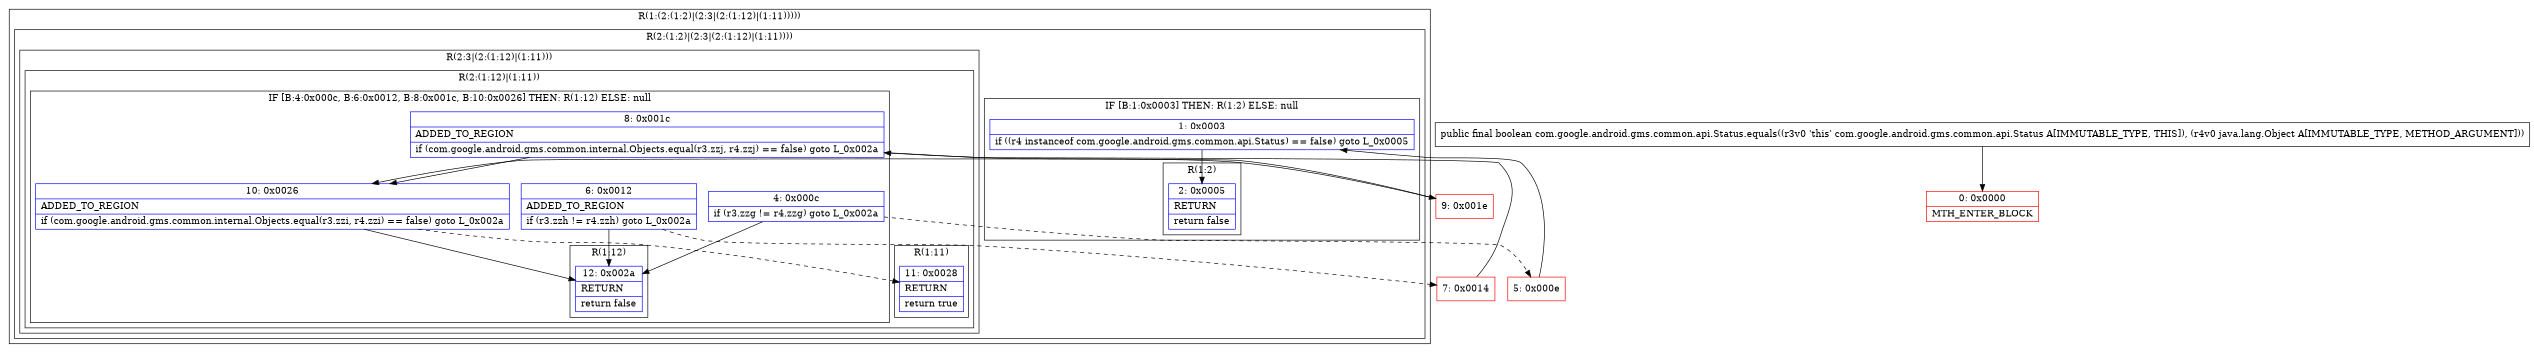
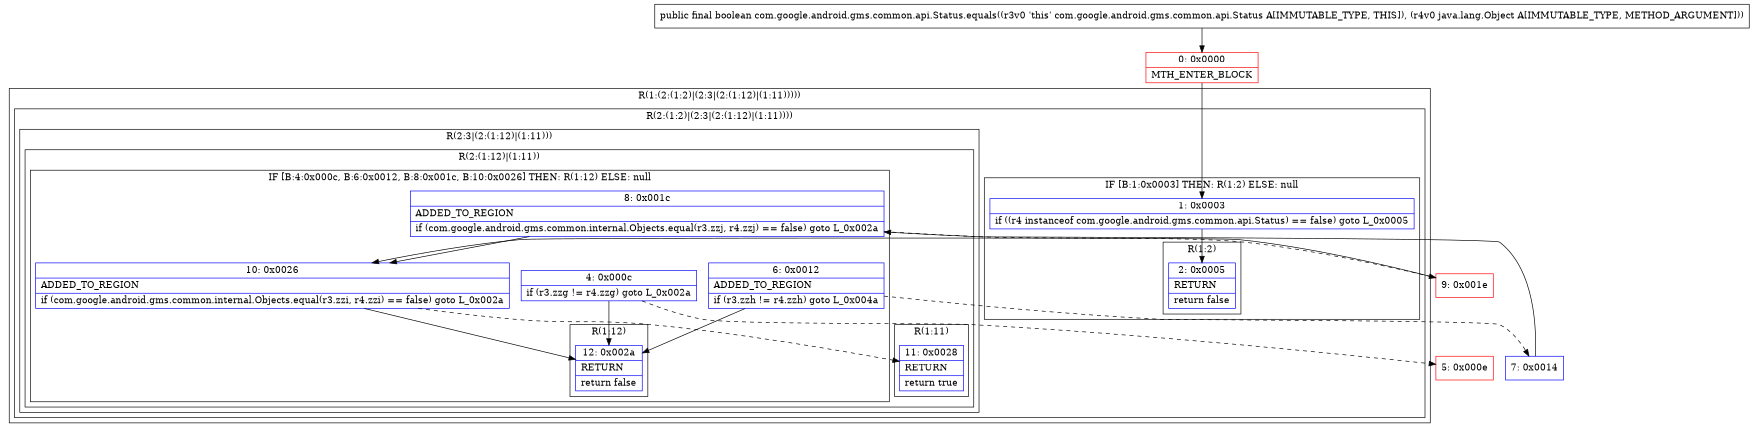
edge "8: 0x001c" -> "9: 0x001e": style solid -> dashed
edge "5: 0x000e" -> "1: 0x0003": now "0: 0x0000" -> "1: 0x0003"
node "6: 0x0012": text "if (r3.zzh != r4.zzh) goto L_0x002a" -> "if (r3.zzh != r4.zzh) goto L_0x004a"
node "7: 0x0014": color red -> blue
